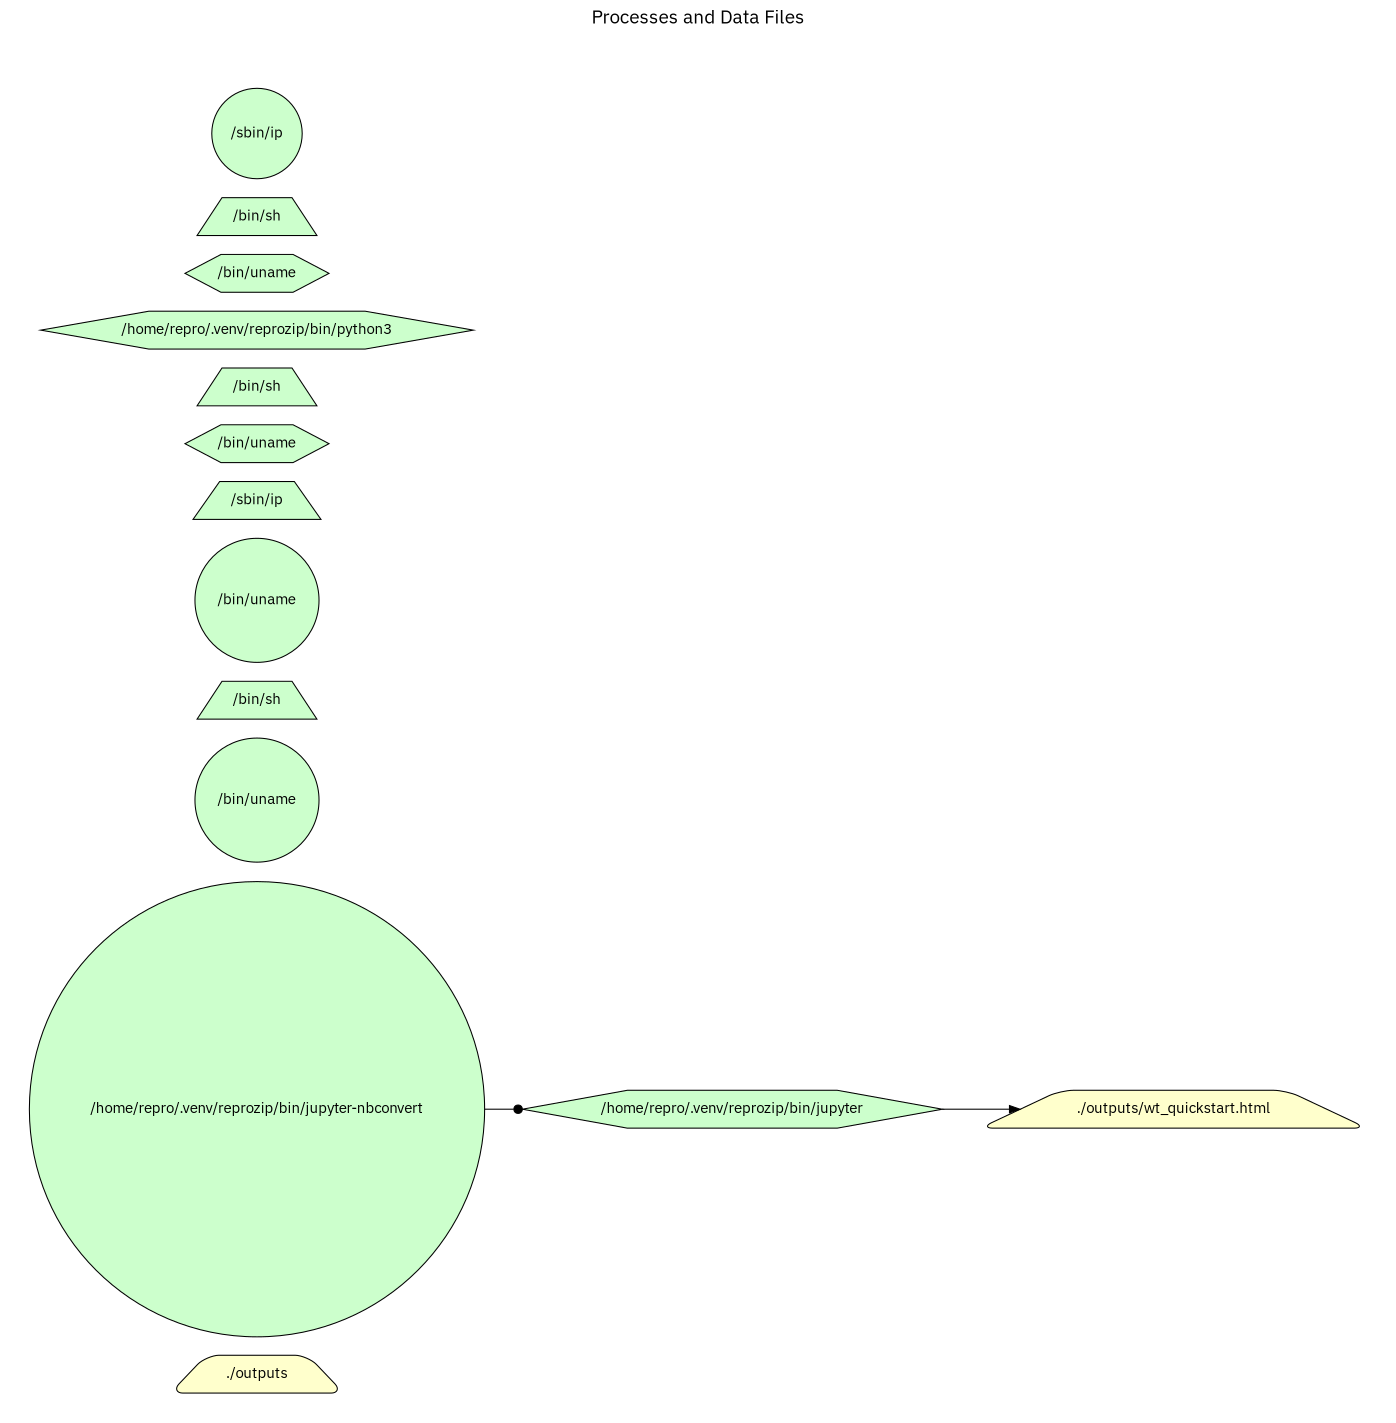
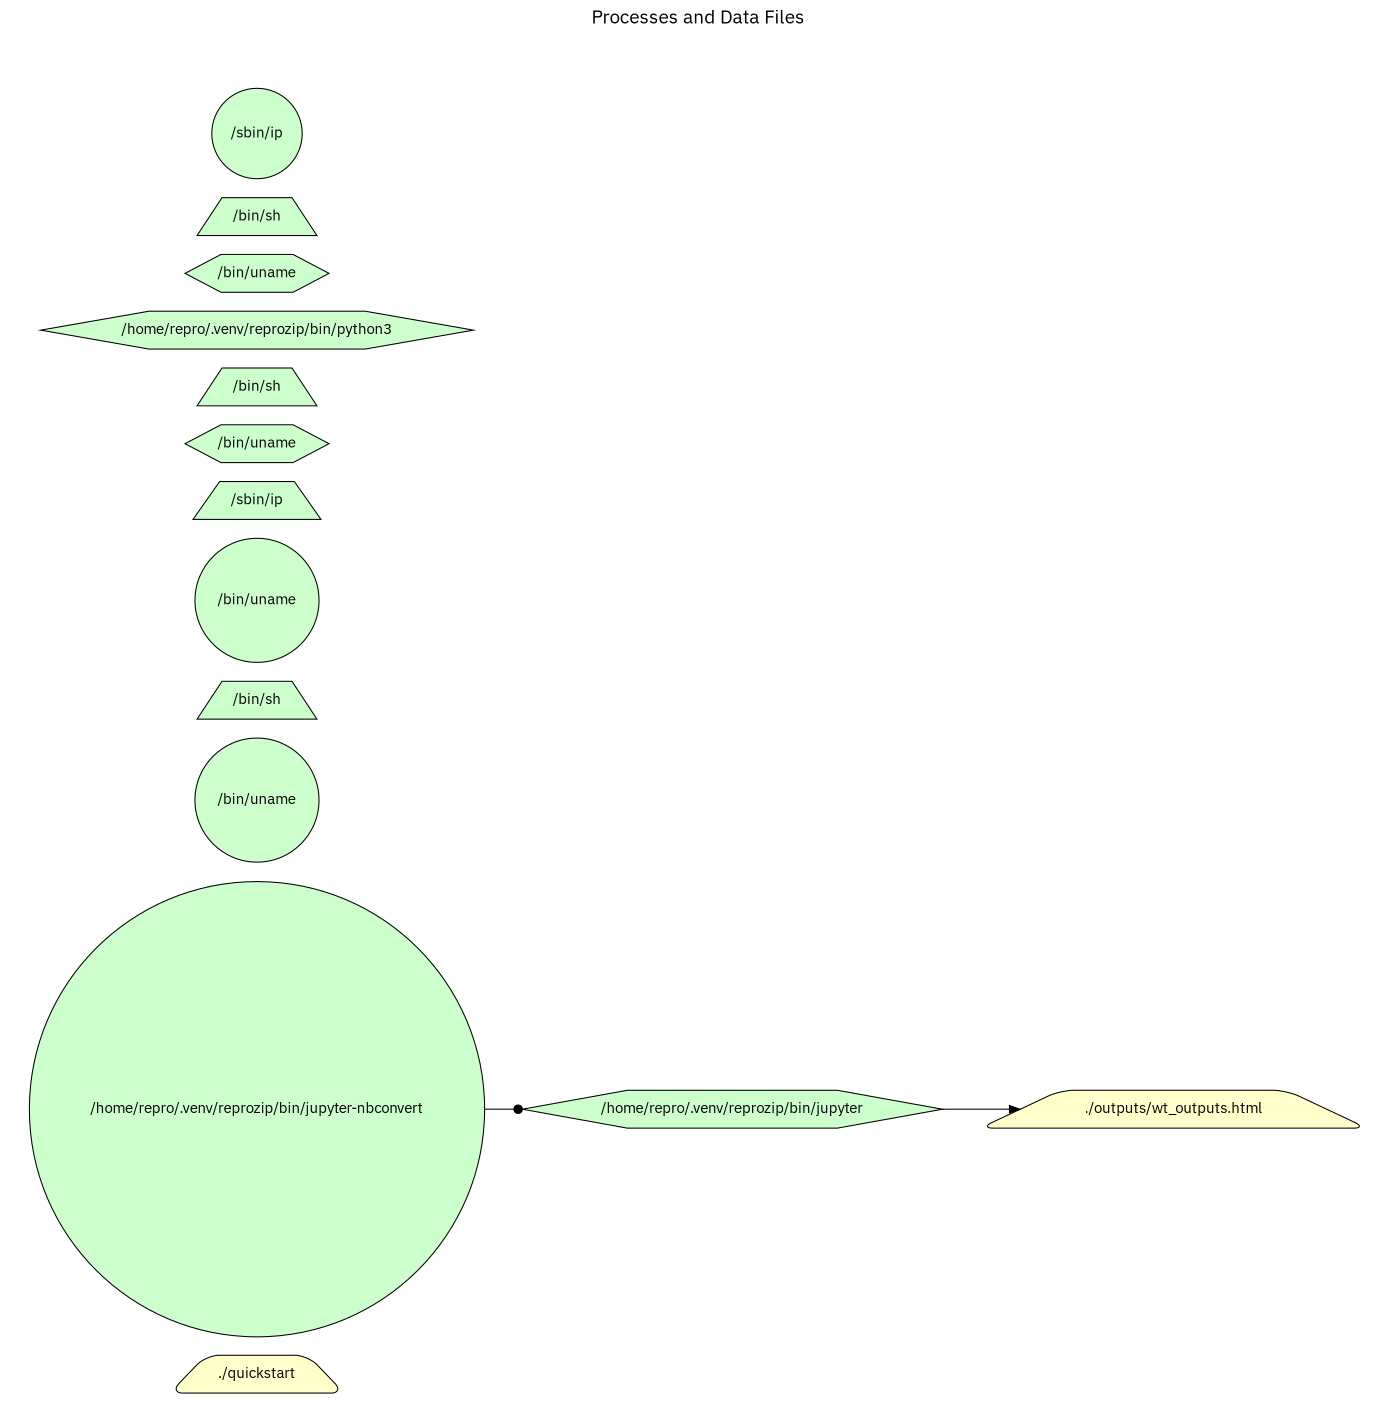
node "./outputs/wt_quickstart.html": label "./outputs/wt_quickstart.html" -> "./outputs/wt_outputs.html"
node "./outputs": label "./outputs" -> "./quickstart"
